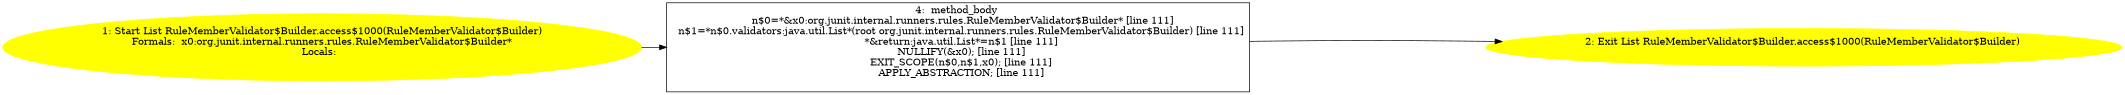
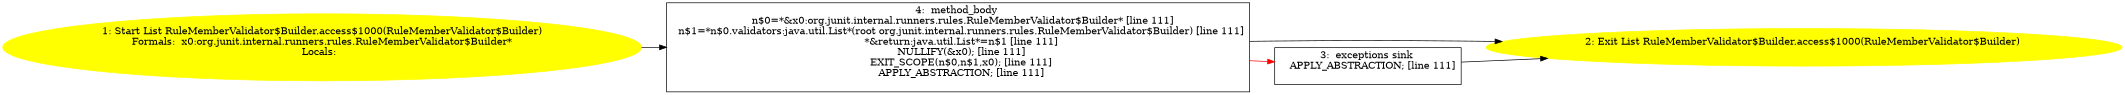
node "3:  exceptions sink APPLY_ABSTRACTION; [line 111]": added
